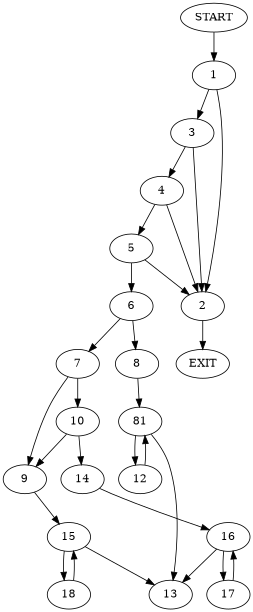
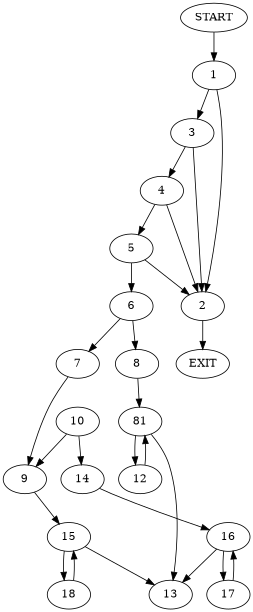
edge "7" -> "10": removed
